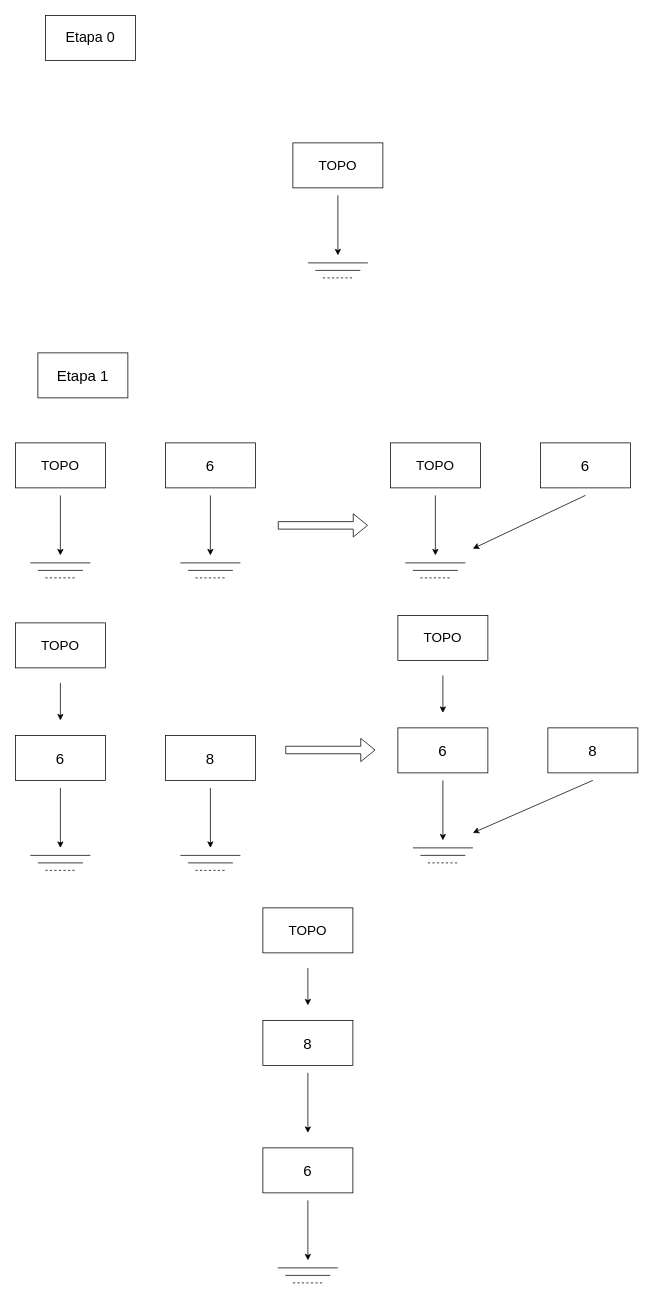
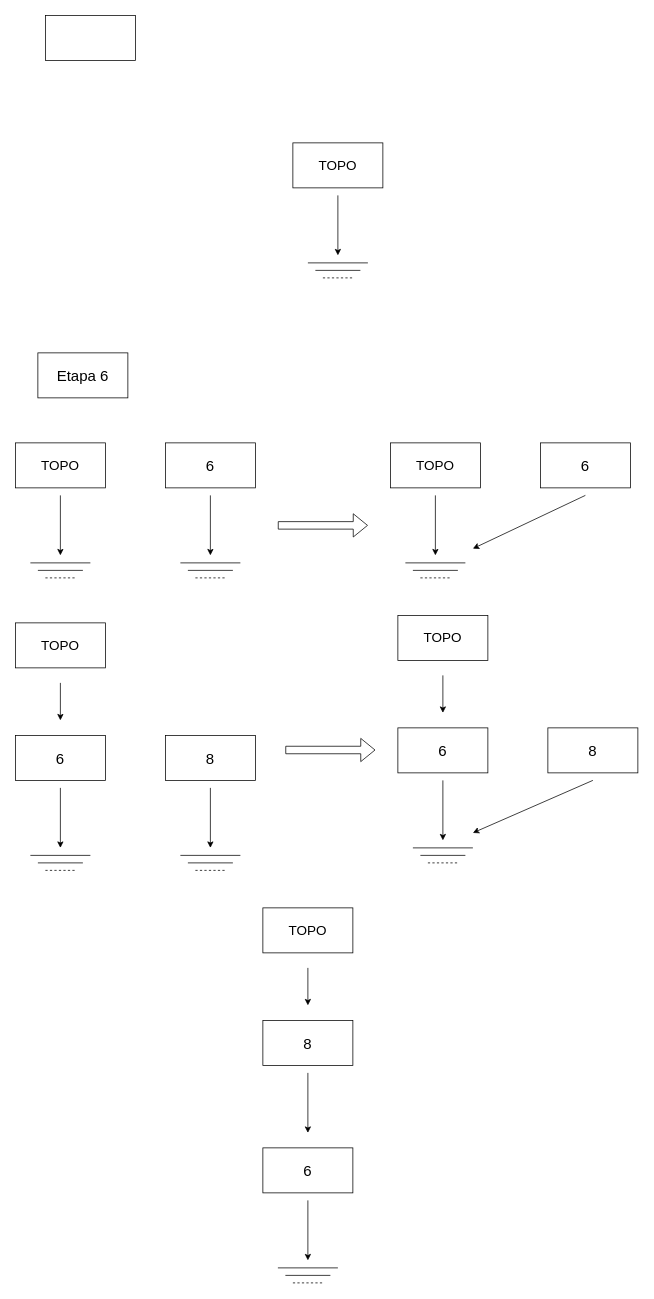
node "Etapa 0": removed
node "Etapa 1": label "Etapa 1" -> "Etapa 6"
